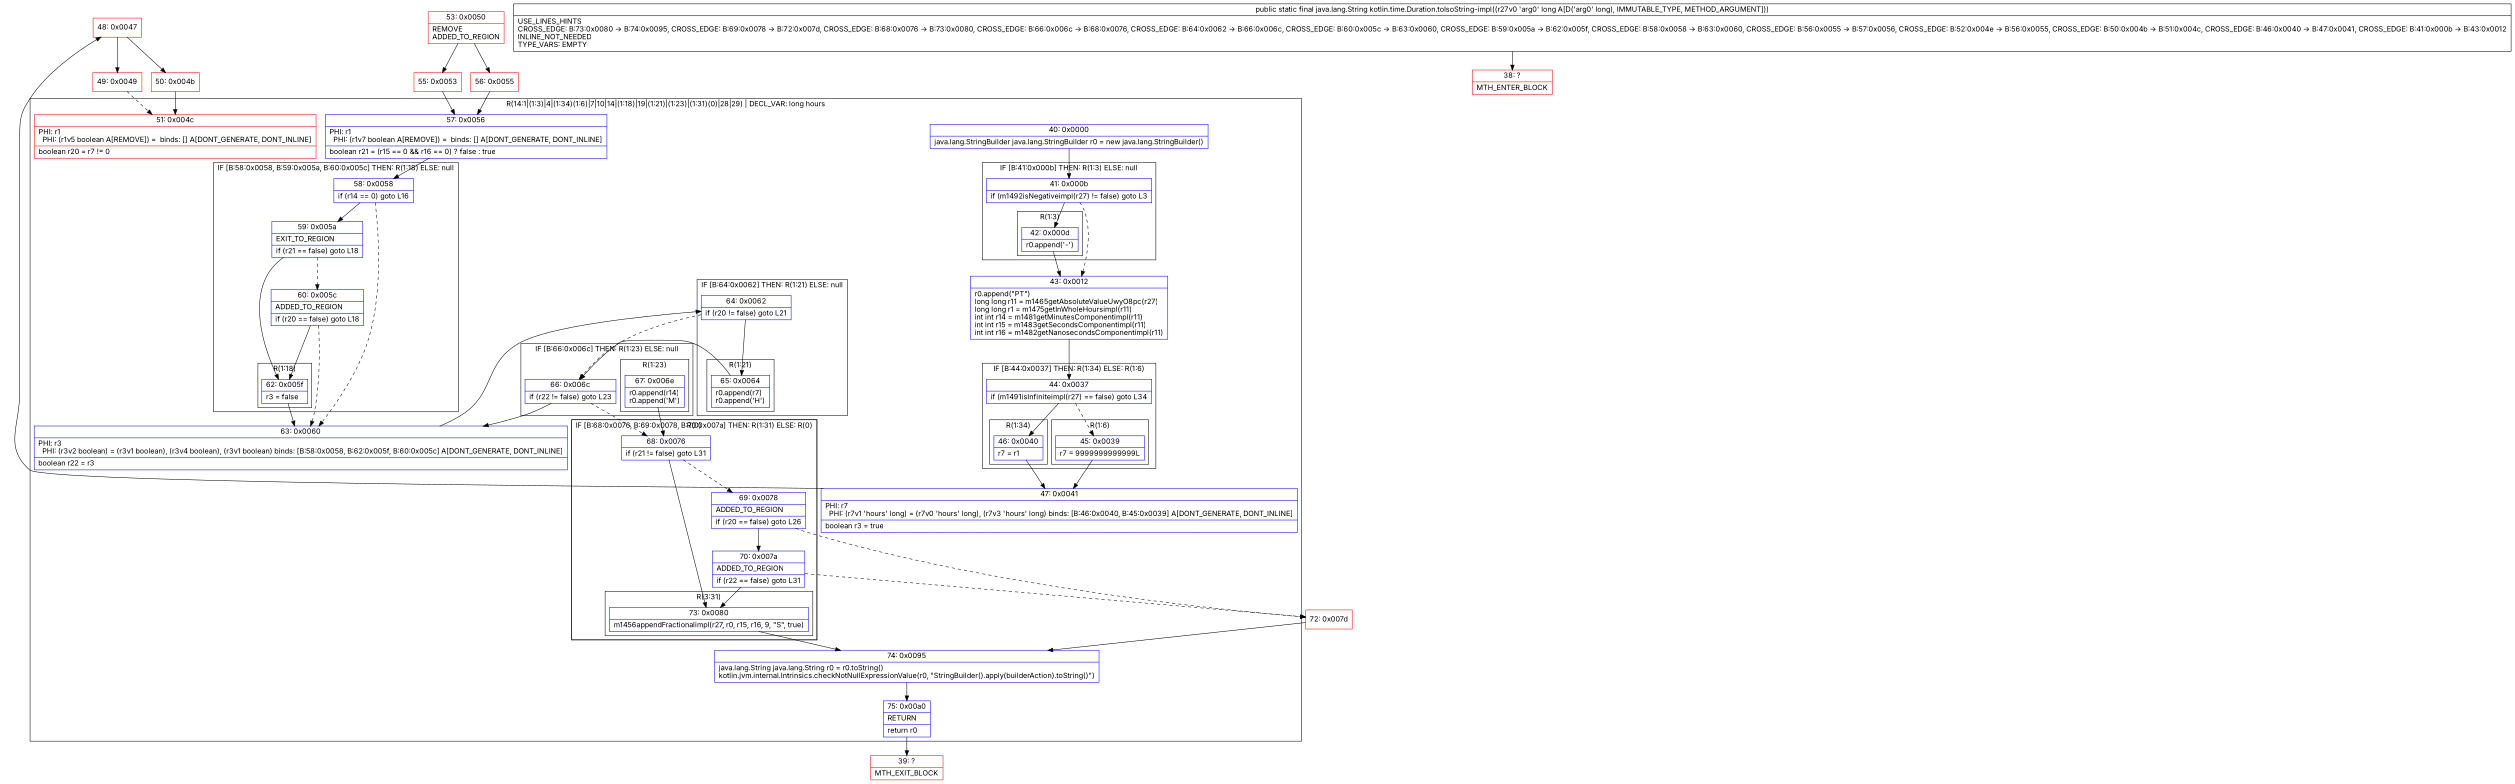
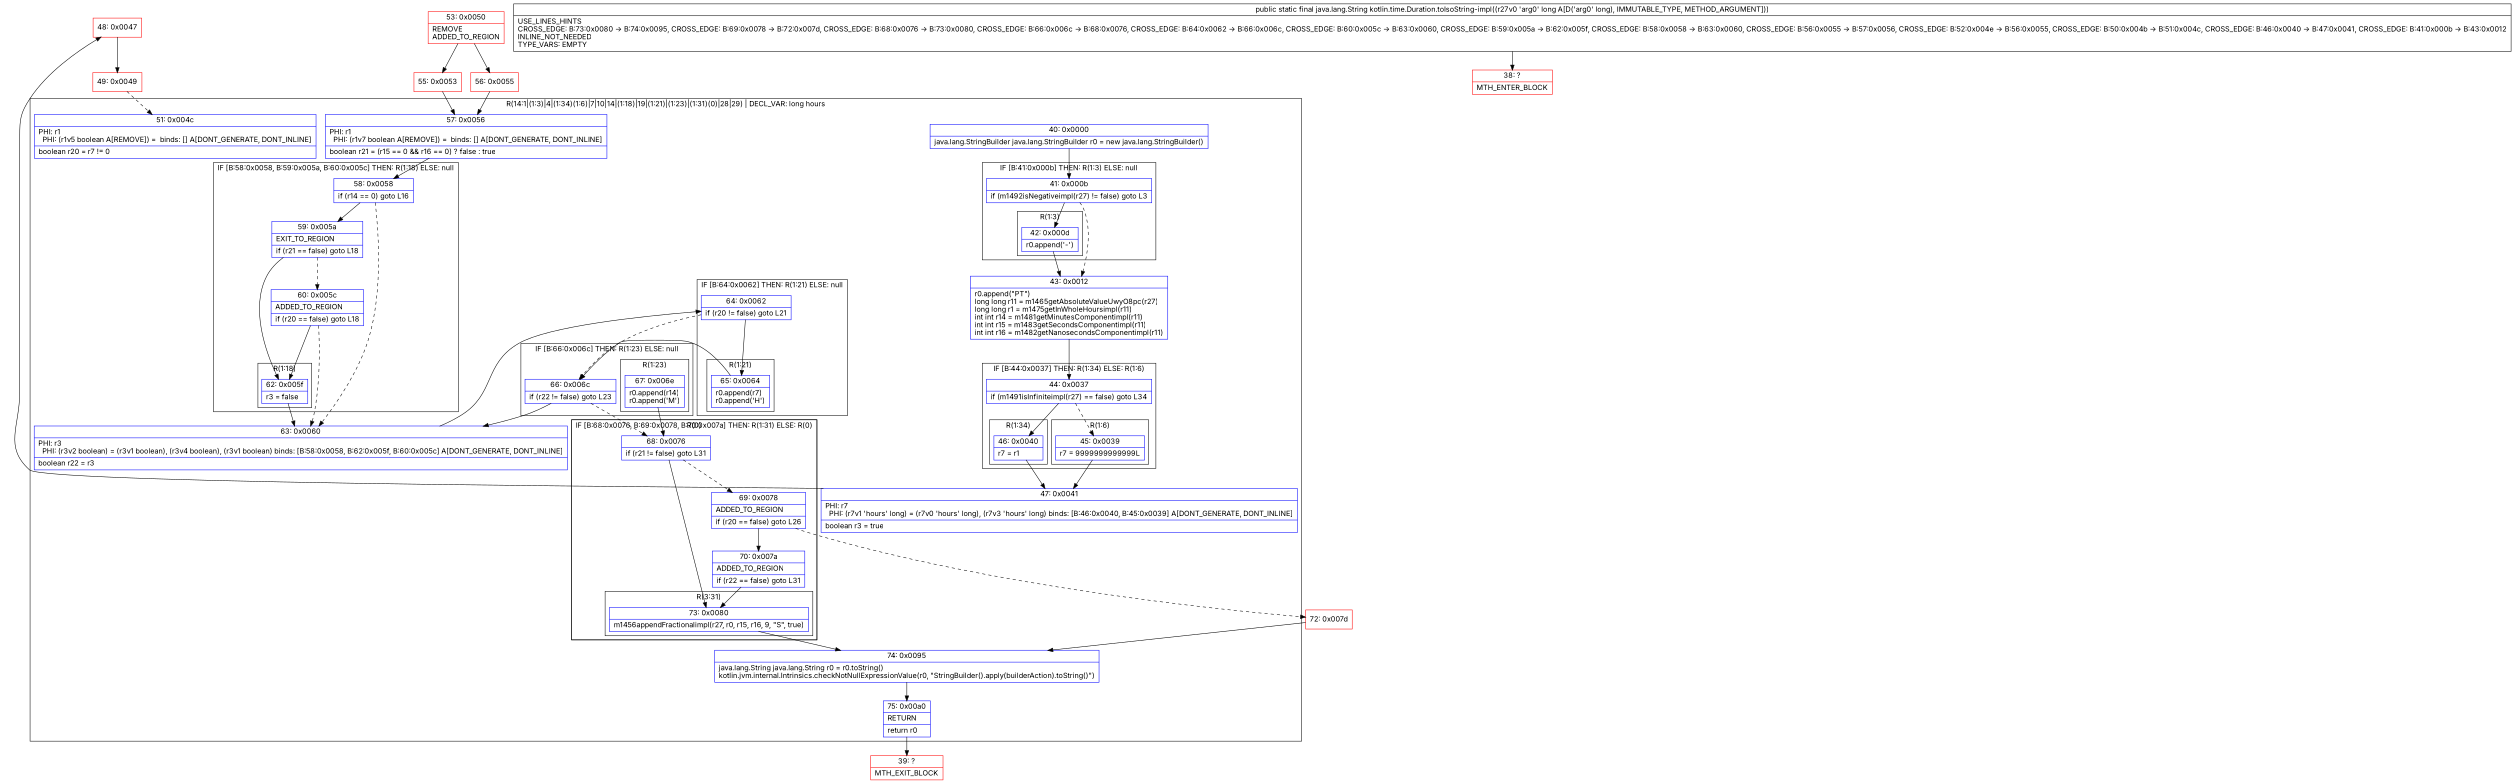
node "50: 0x004b": removed
node "51: 0x004c": color red -> blue
edge "70: 0x007a" -> "72: 0x007d": removed
